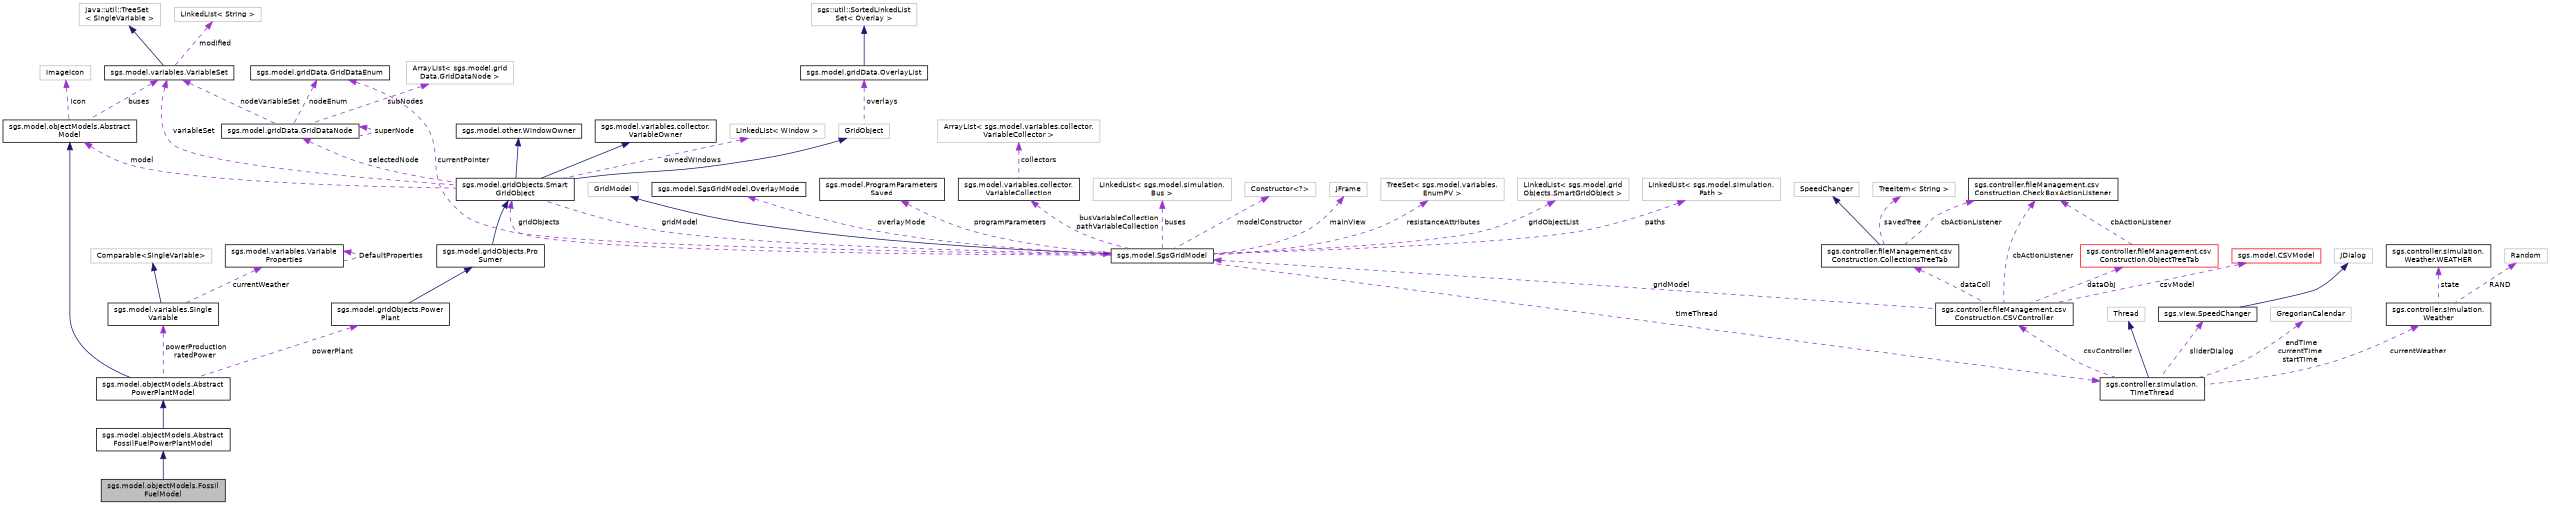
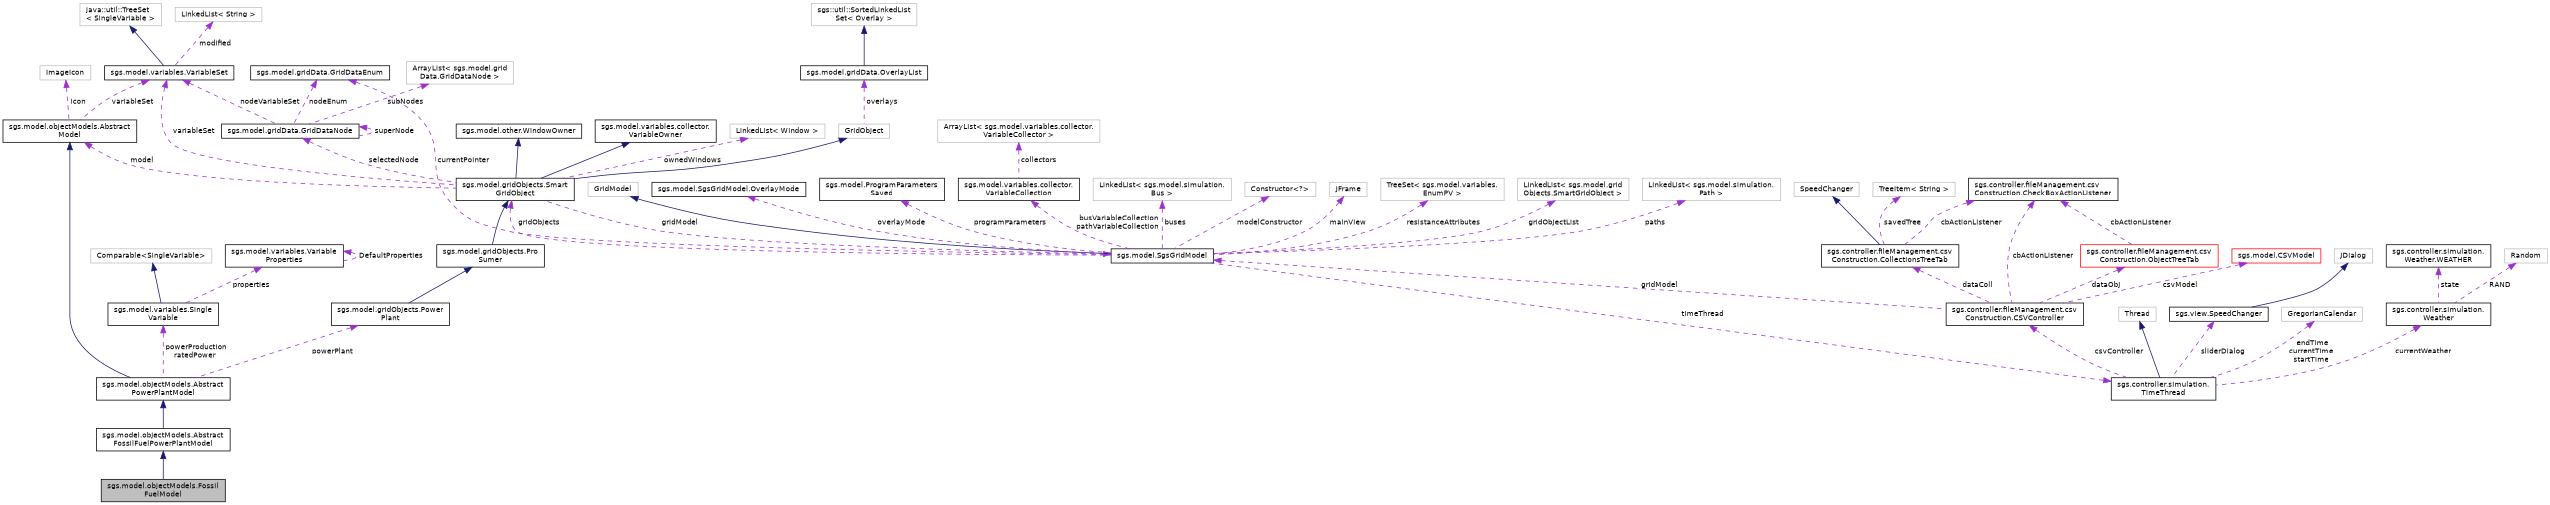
edge "sgs.model.objectModels.Abstract Model" -> "sgs.model.variables.VariableSet": label " buses" -> " variableSet"
edge "sgs.model.variables.Single Variable" -> "sgs.model.variables.Variable Properties": label " currentWeather" -> " properties"
